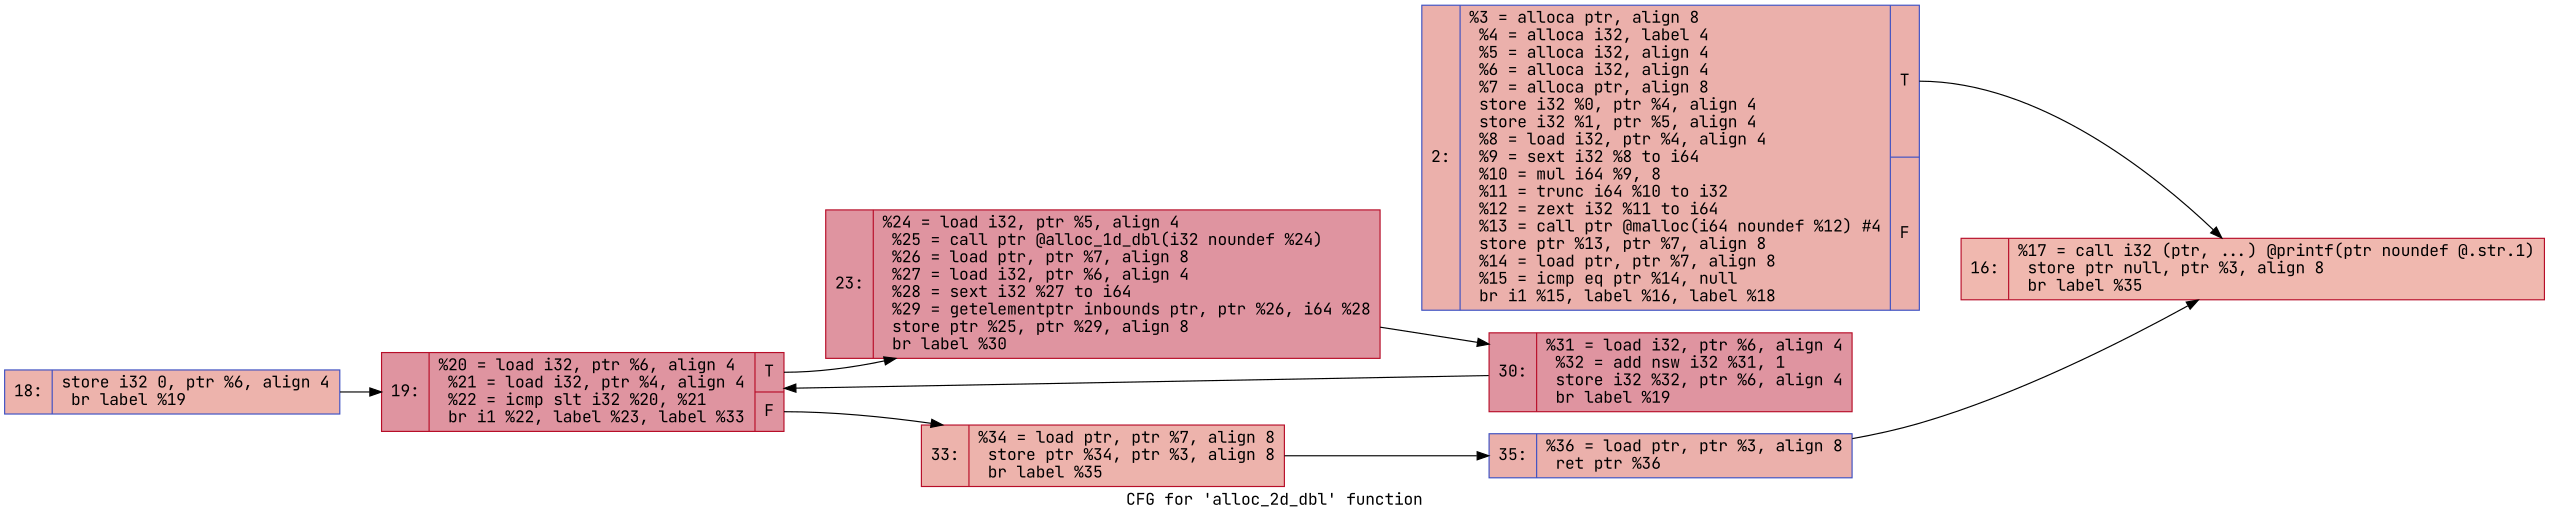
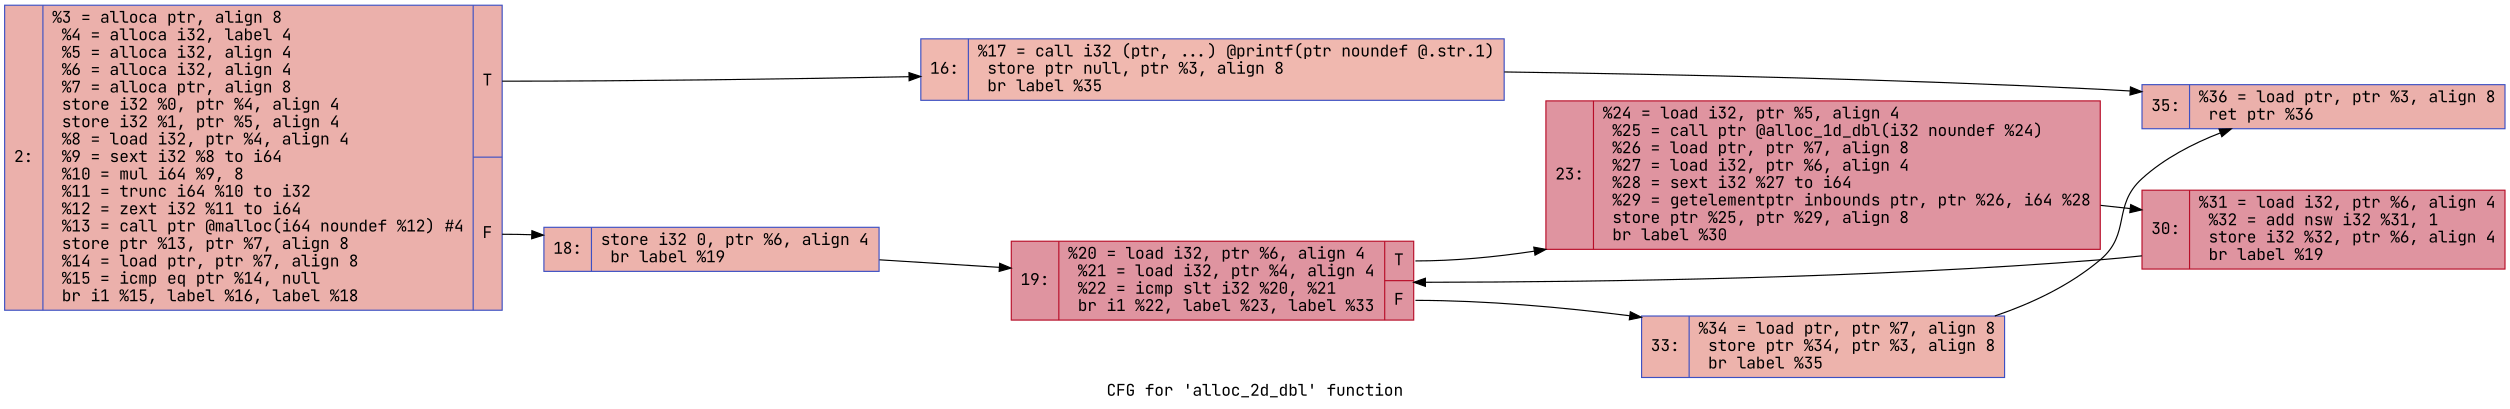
edge "2:" -> "18:": added
node "16:": color #b70d28ff -> #3d50c3ff
edge "35:" -> "16:": reversed
node "33:": color #b70d28ff -> #3d50c3ff
